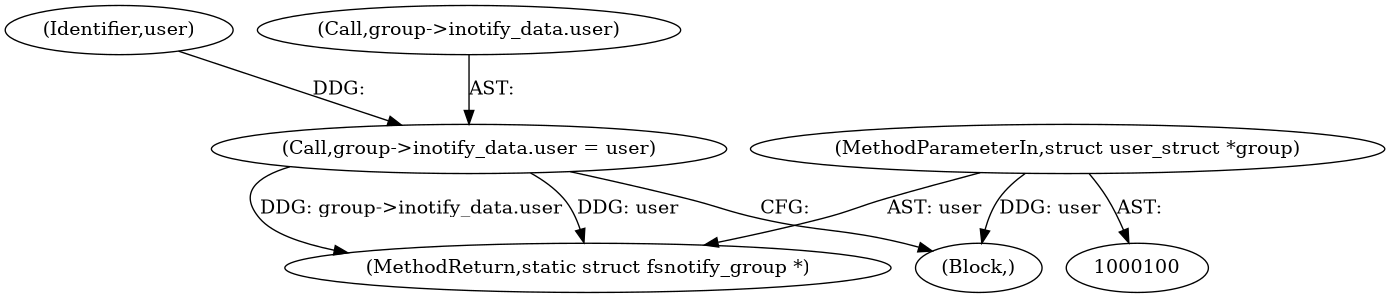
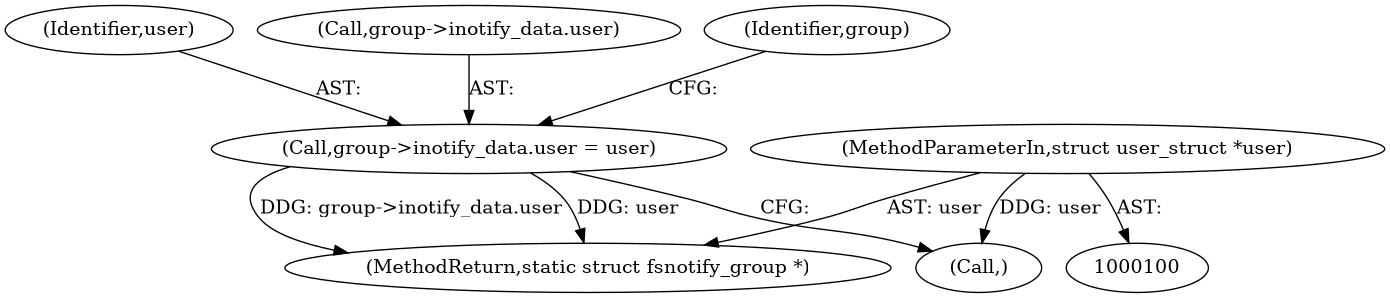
node "(Identifier,group)": added
edge "(Identifier,user)" -> "(Call,group->inotify_data.user = user)": label "DDG: " -> "AST: "
node "(MethodParameterIn,struct user_struct *group)": label "(MethodParameterIn,struct user_struct *group)" -> "(MethodParameterIn,struct user_struct *user)"
node "(Block,)": label "(Block,)" -> "(Call,)"
